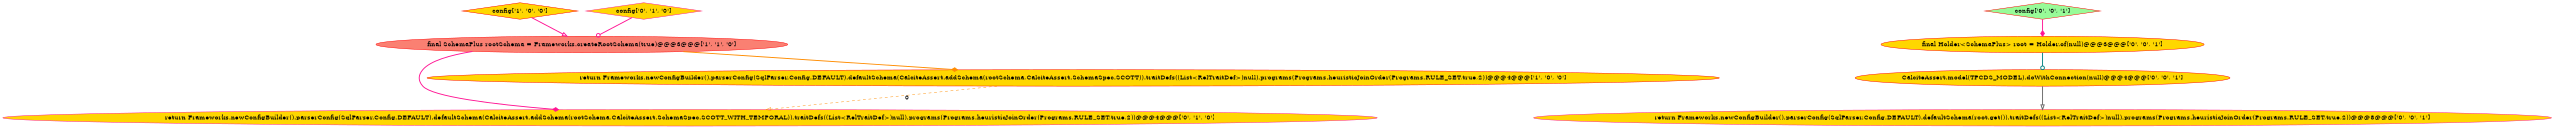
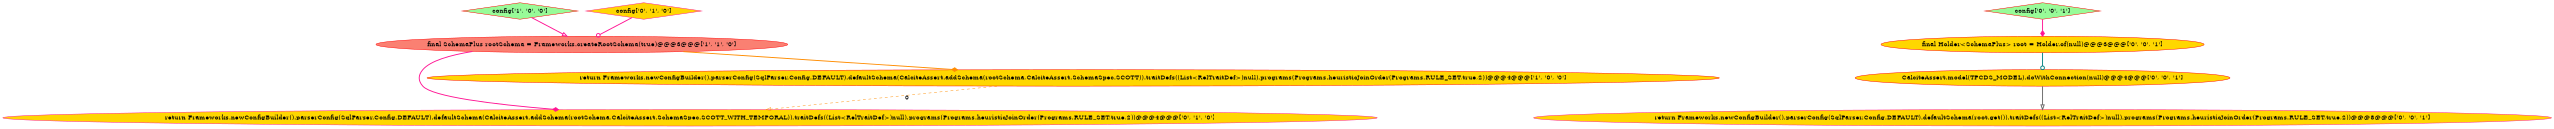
node "config['1', '0', '0']": fillcolor gold -> palegreen
